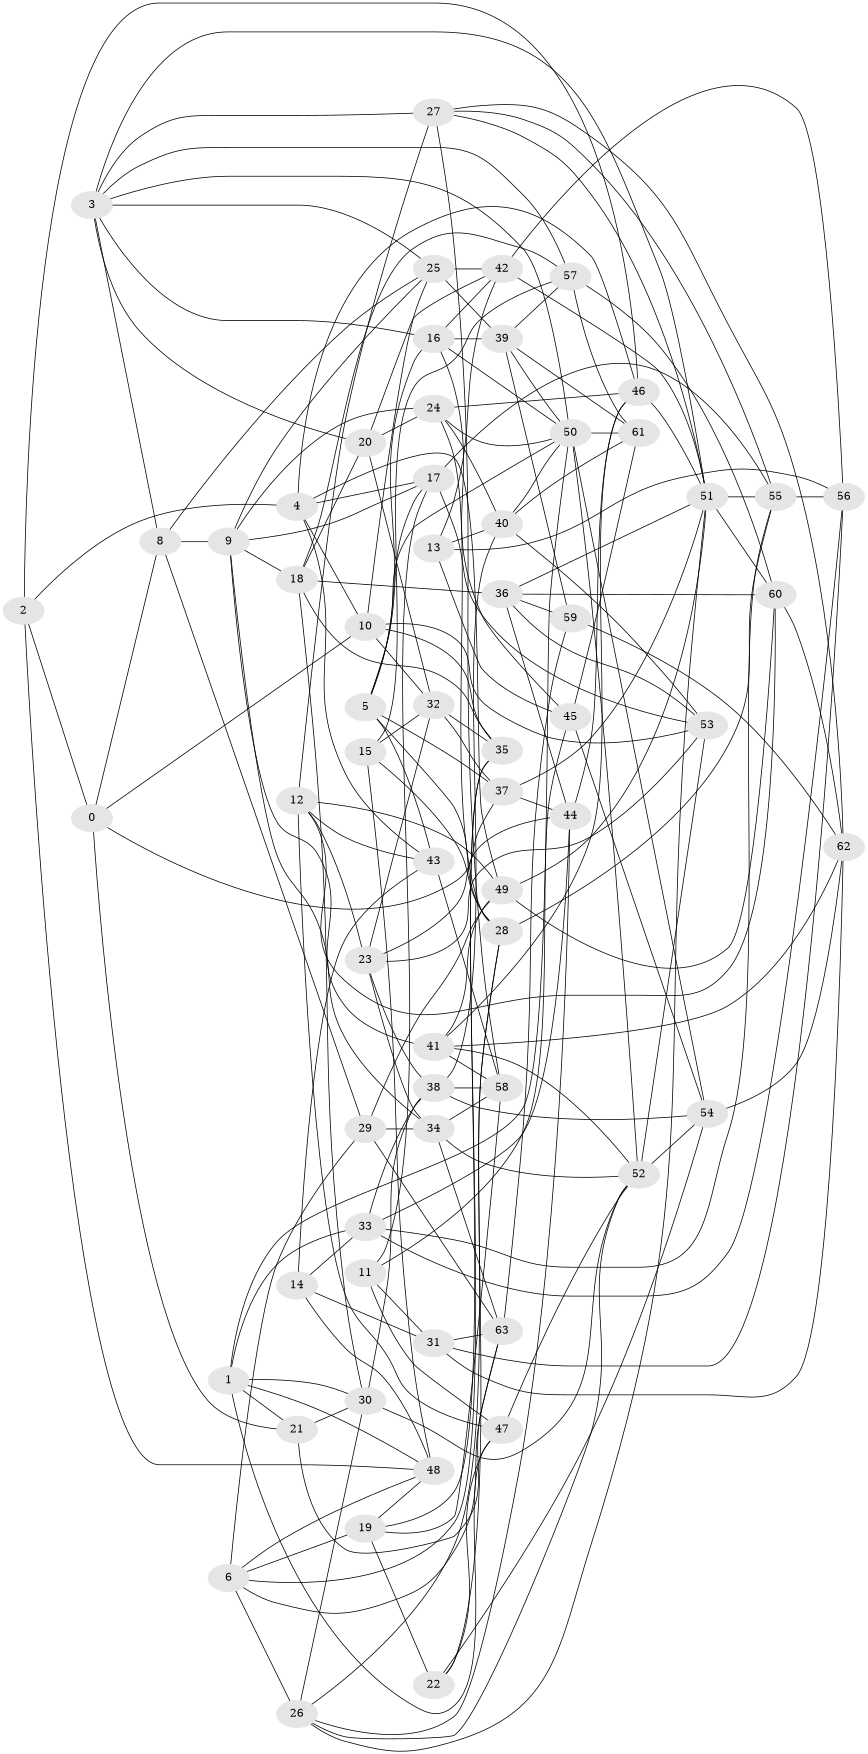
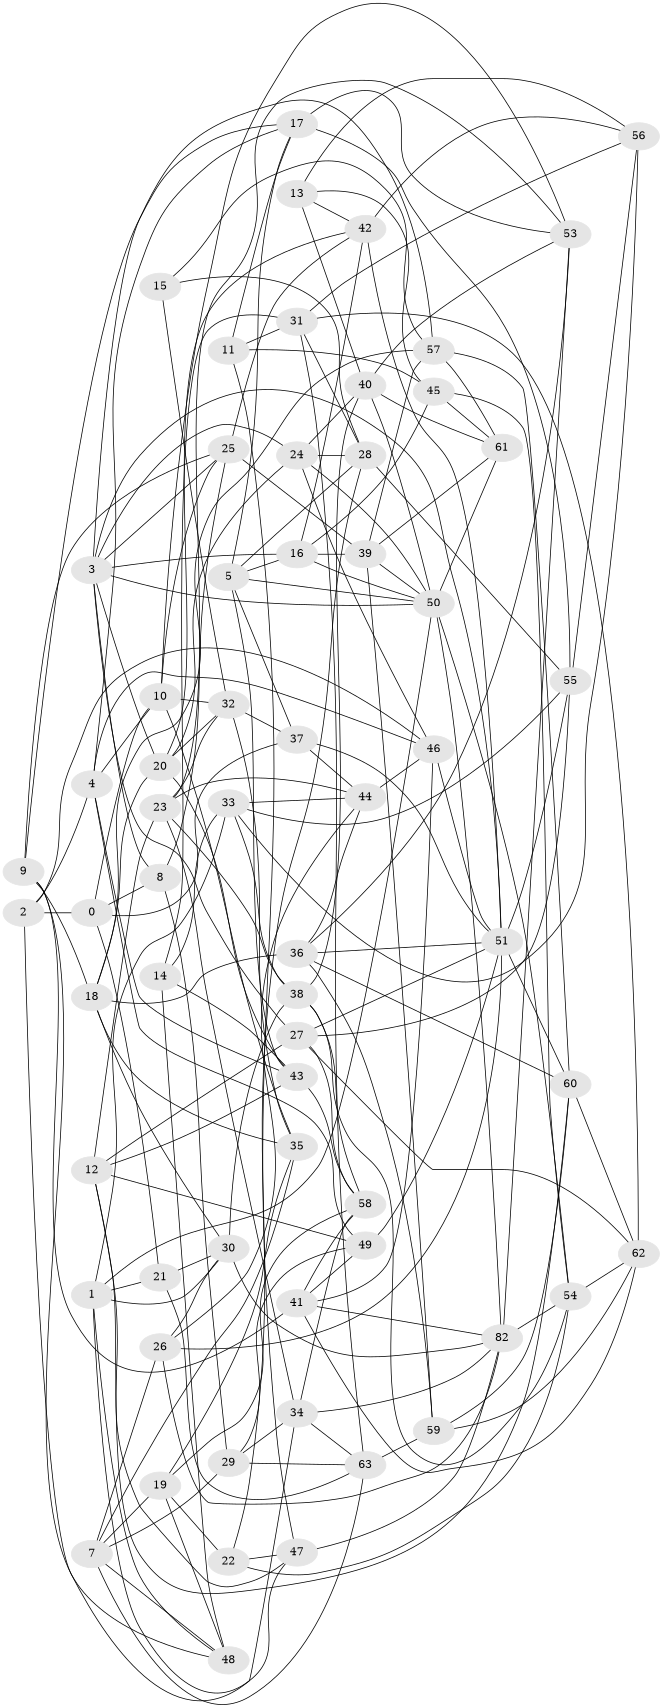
edge "24" -- "9": now "24" -- "3"
edge "8" -- "9": removed
edge "60" -- "49": now "60" -- "59"
edge "20" -- "43": added
edge "15" -- "48": removed
node "52": label "52" -> "82"
edge "28" -- "26": now "28" -- "31"
node "6": label "6" -> "7"
